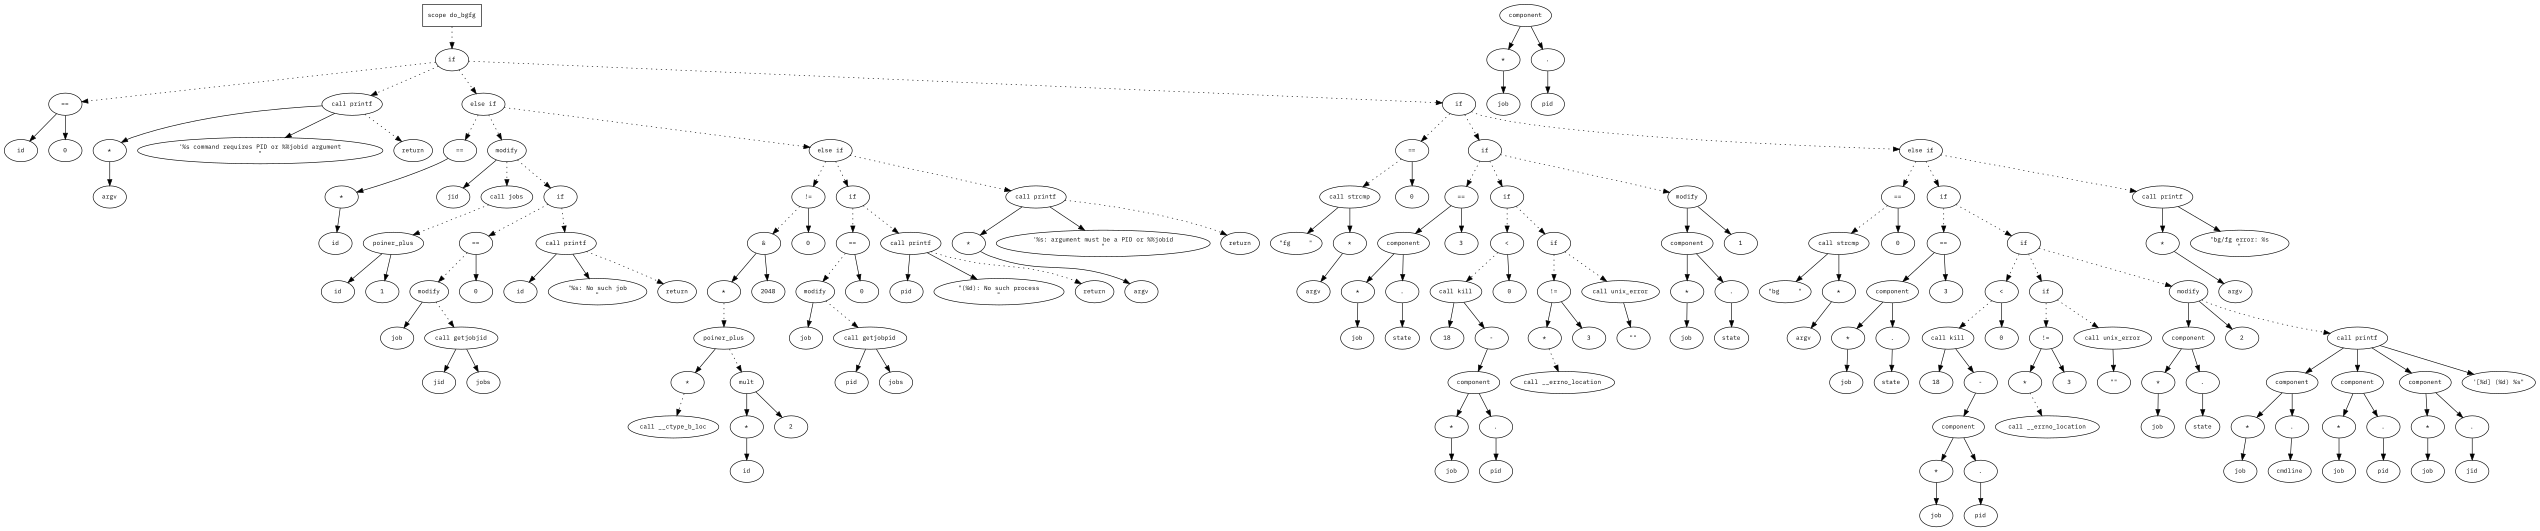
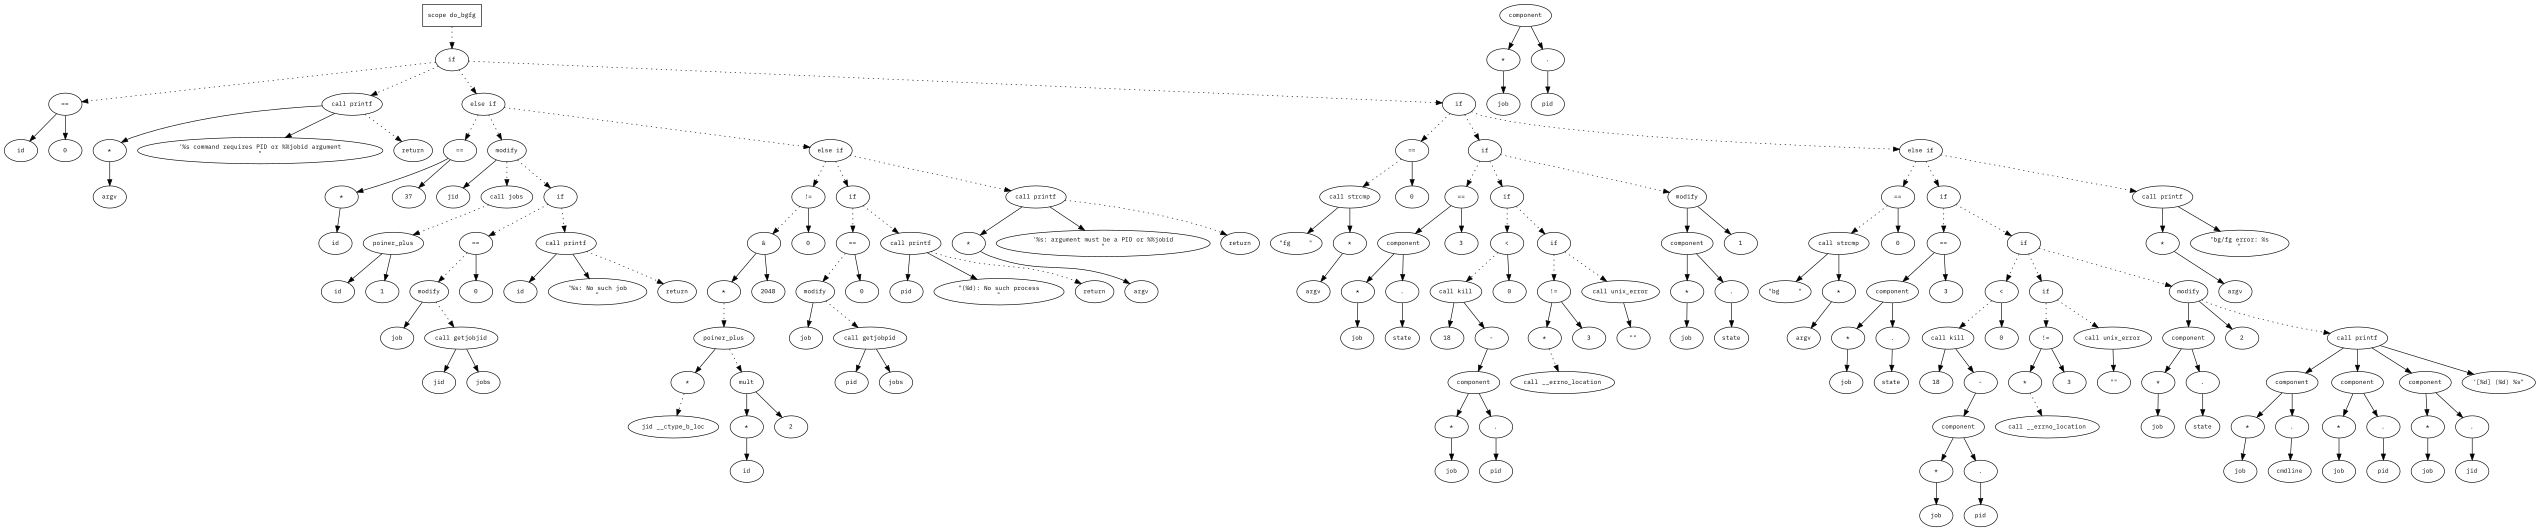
node "37": added
node "call __ctype_b_loc": label "call __ctype_b_loc" -> "jid __ctype_b_loc"
